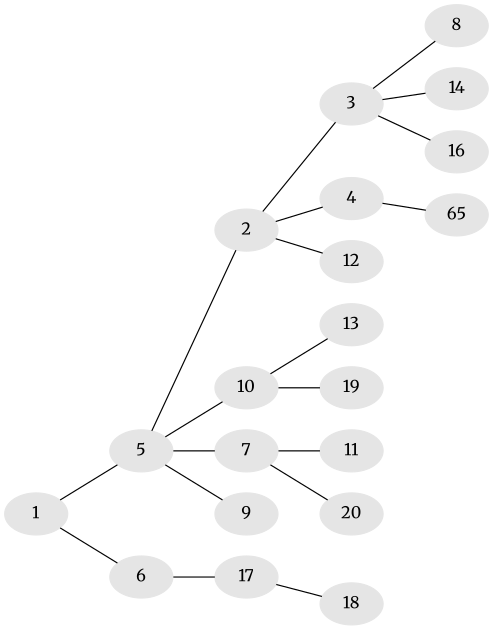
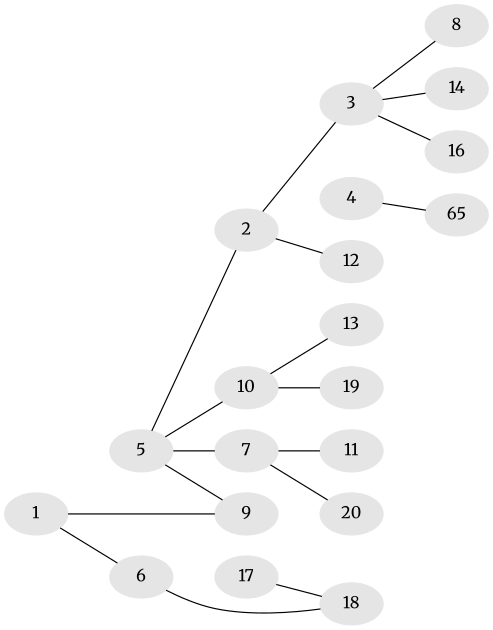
edge "4" -- "2": removed
edge "5" -- "1": now "9" -- "1"
edge "6" -- "17": now "6" -- "18"
